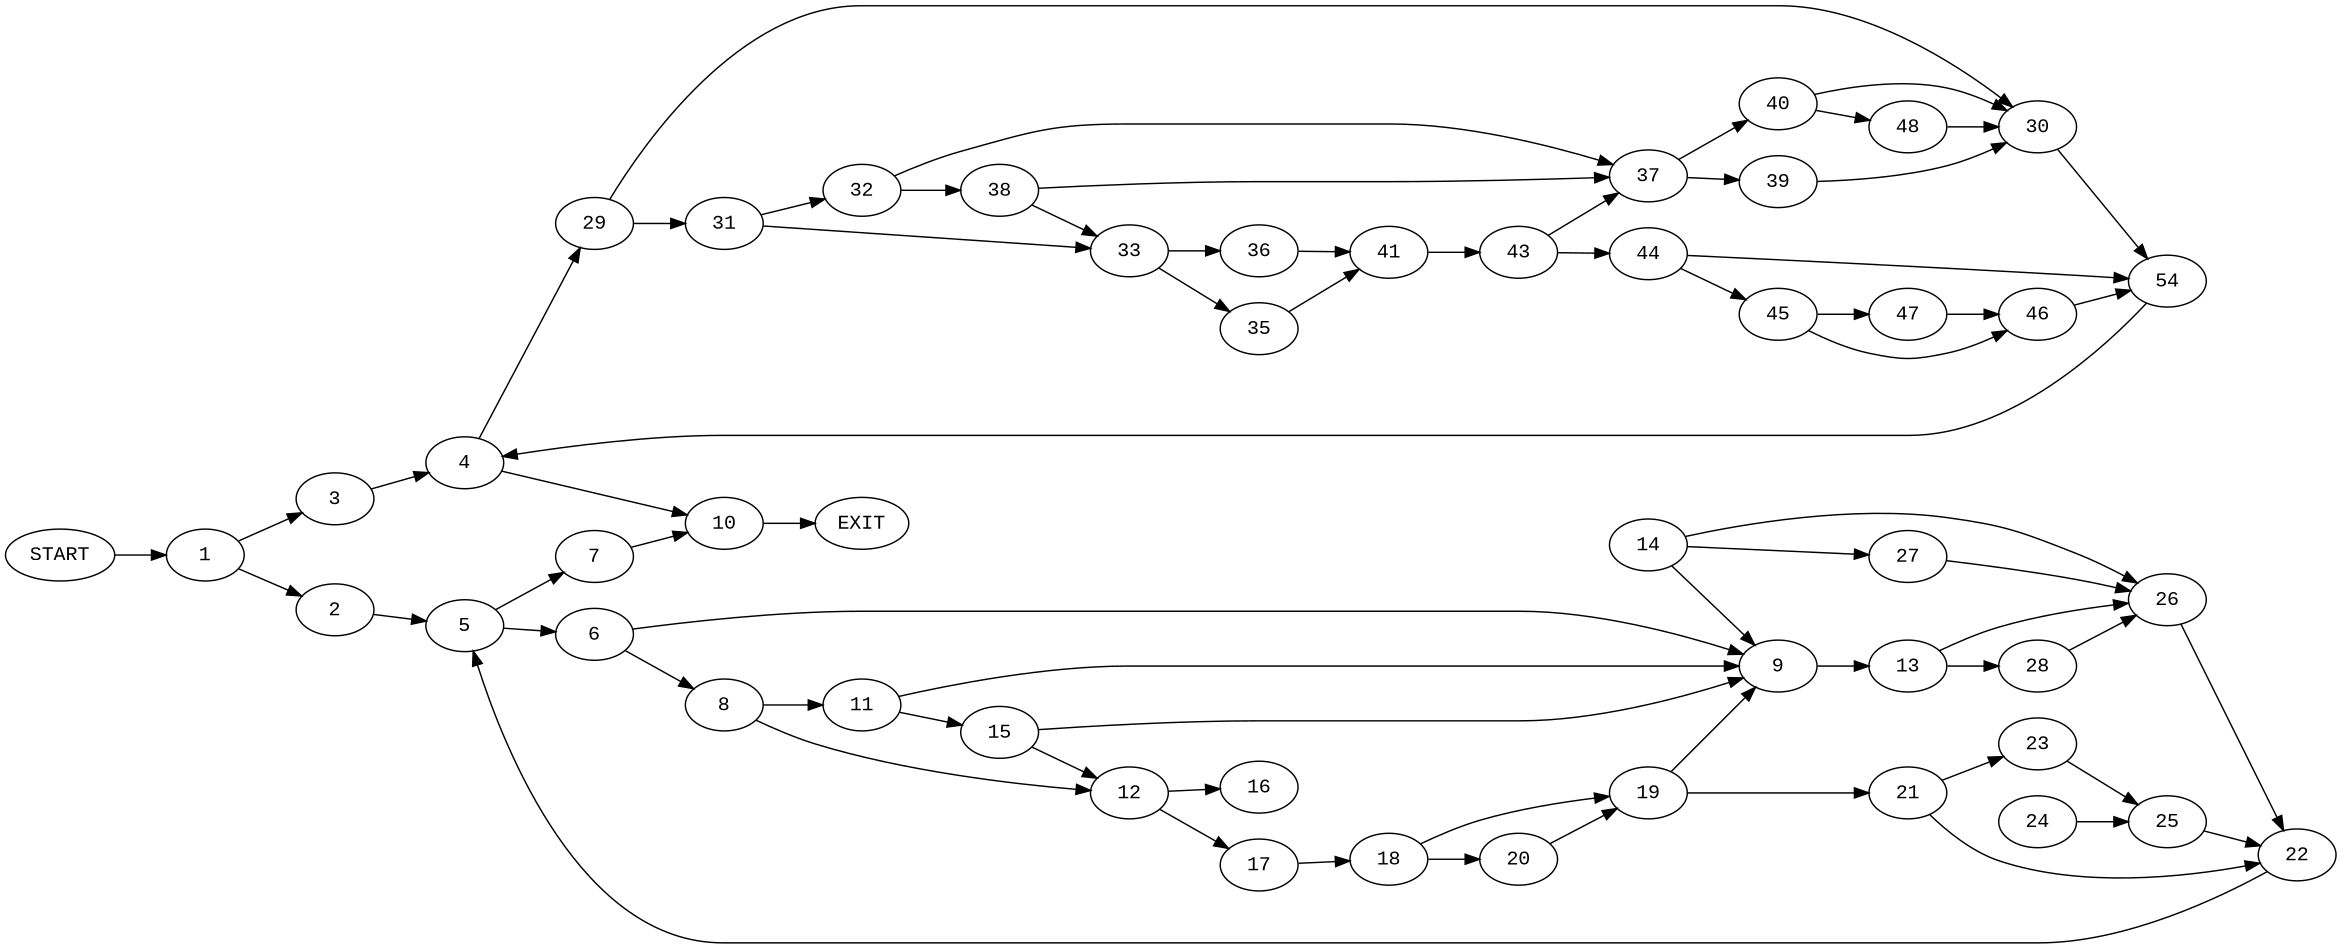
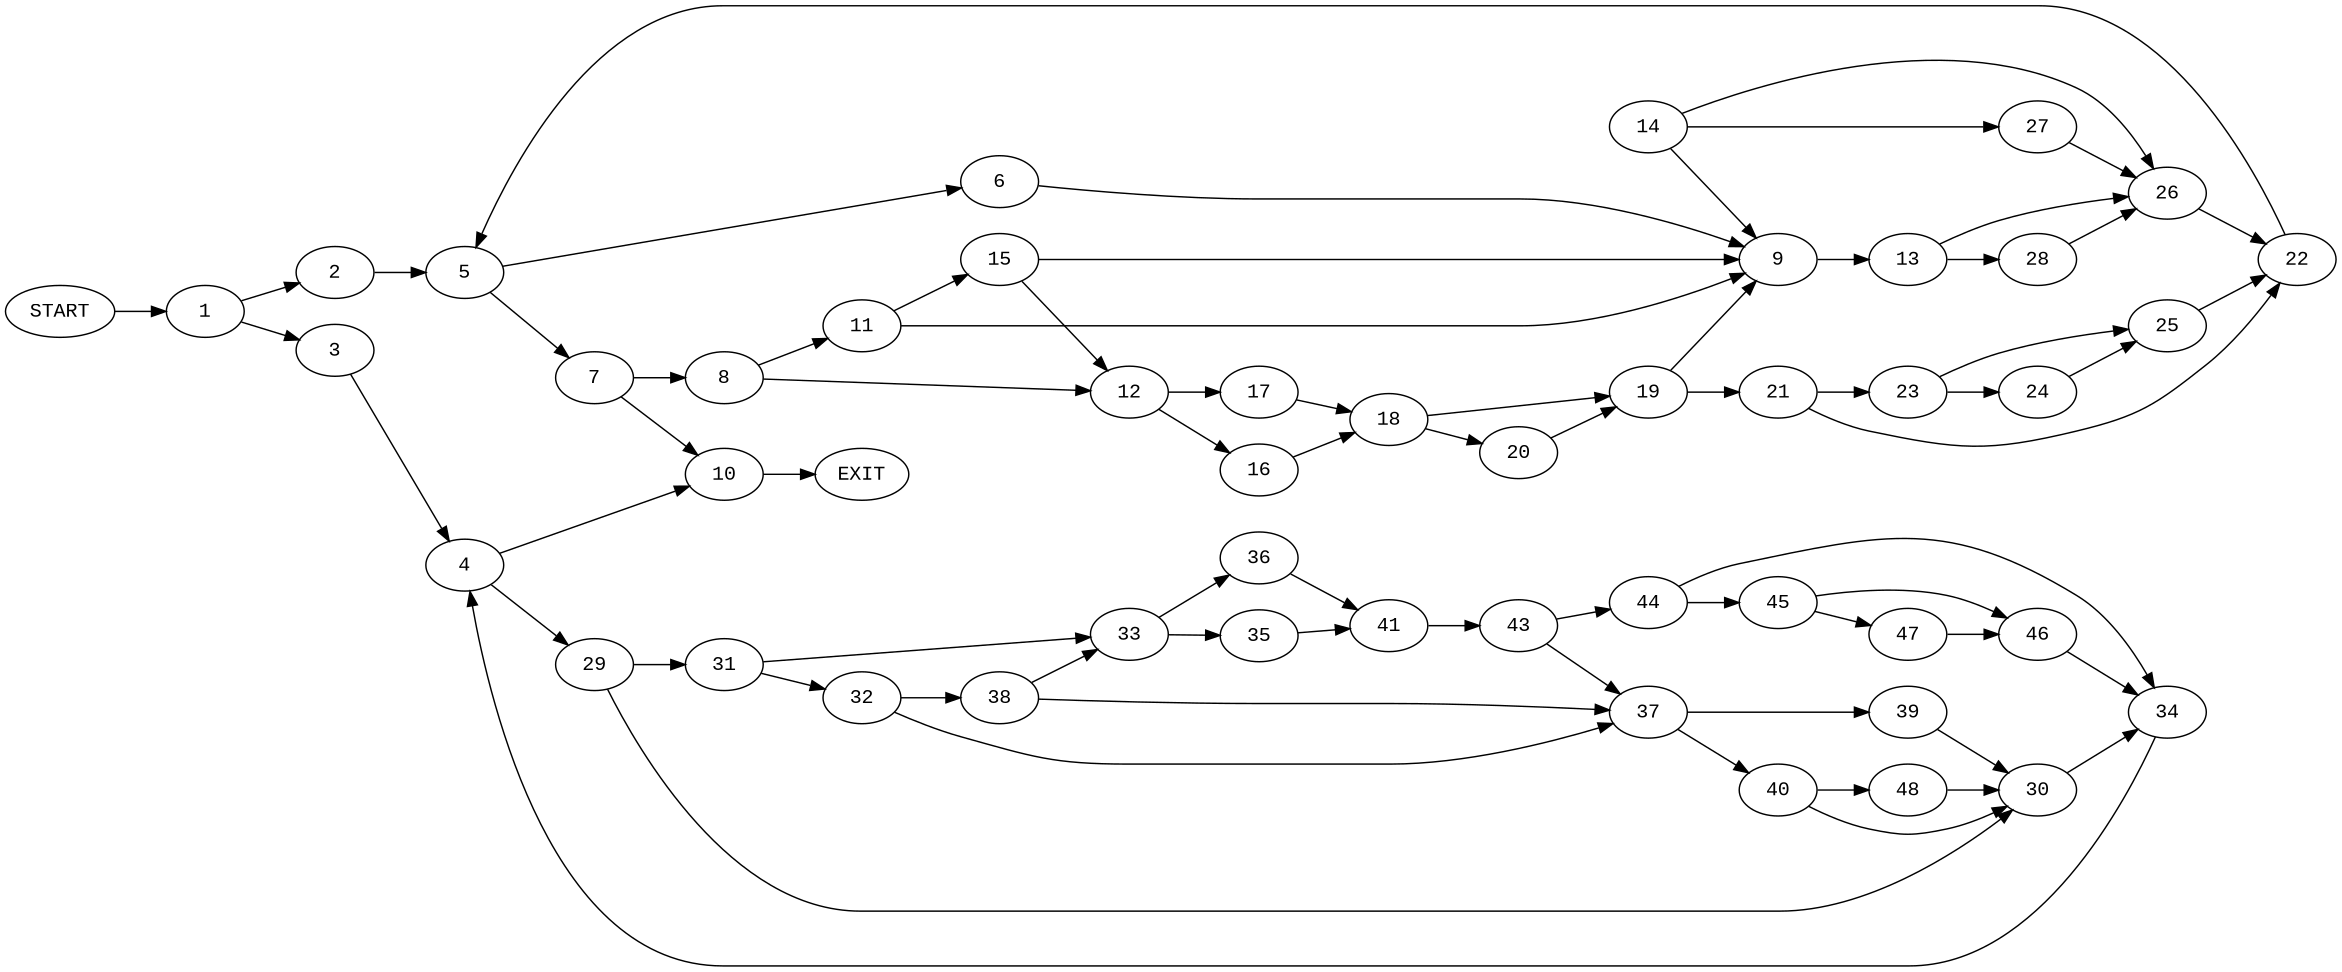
node "54": label "54" -> "34"
edge "23" -> "24": added
edge "16" -> "18": added
edge "6" -> "8": now "7" -> "8"
